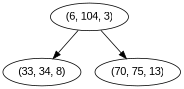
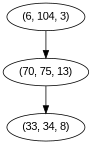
edge "(6, 104, 3)" -> "(33, 34, 8)": now "(70, 75, 13)" -> "(33, 34, 8)"
